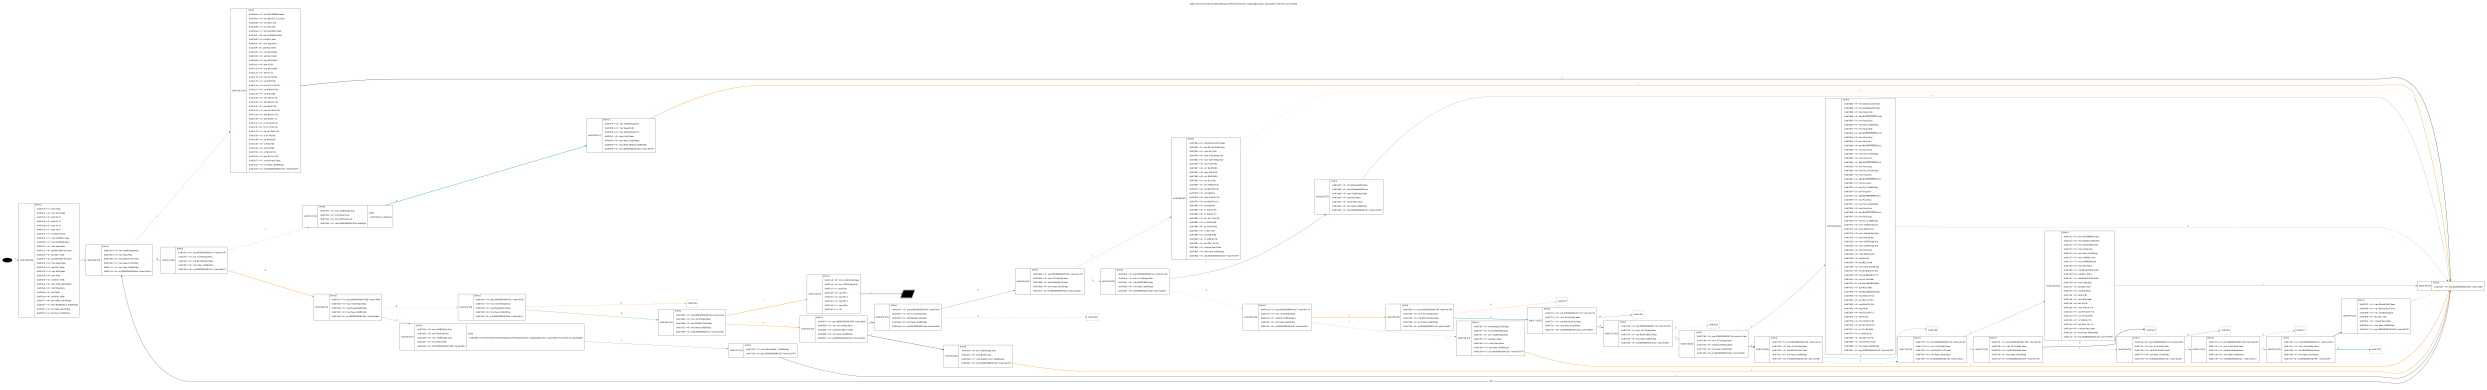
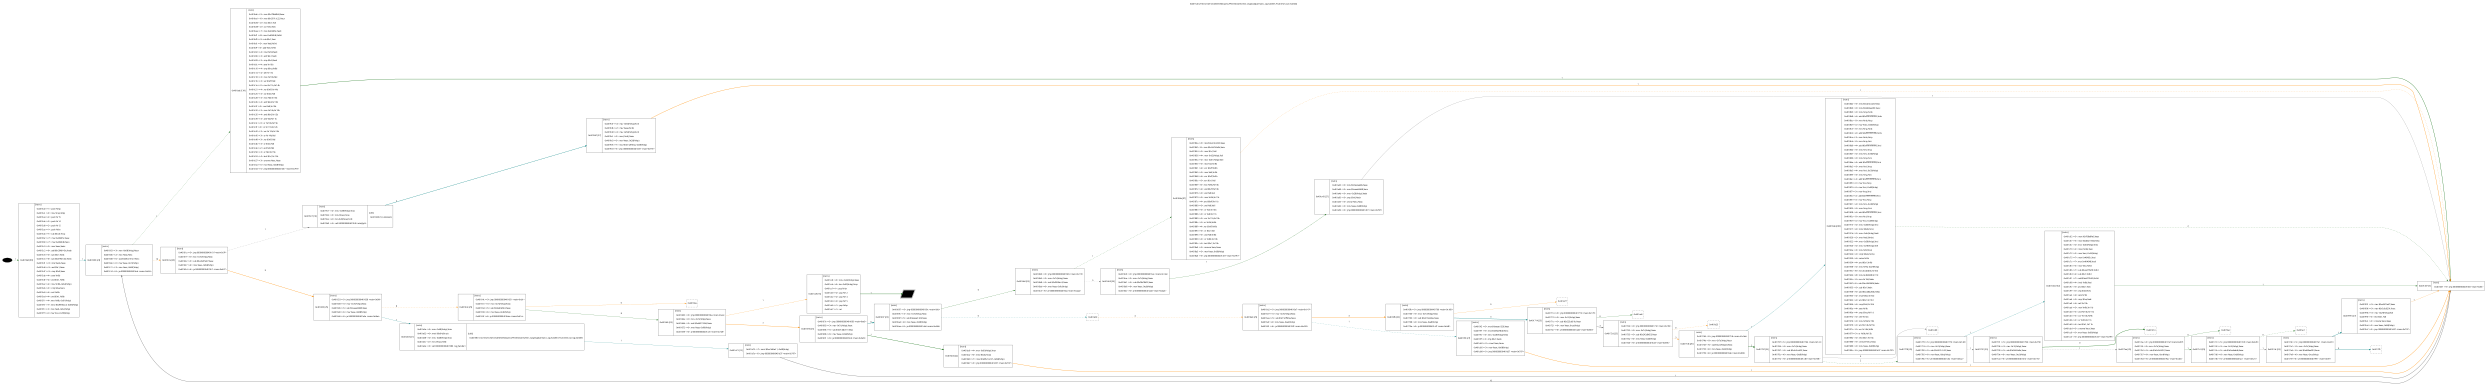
edge "0x4016c9 [25]" -> "0x4016e2 [25]": now "0x401a0d" -> "0x4016e2 [25]"
edge "0x401665 [25]" -> "0x401cc8 [16]": style bold -> solid
